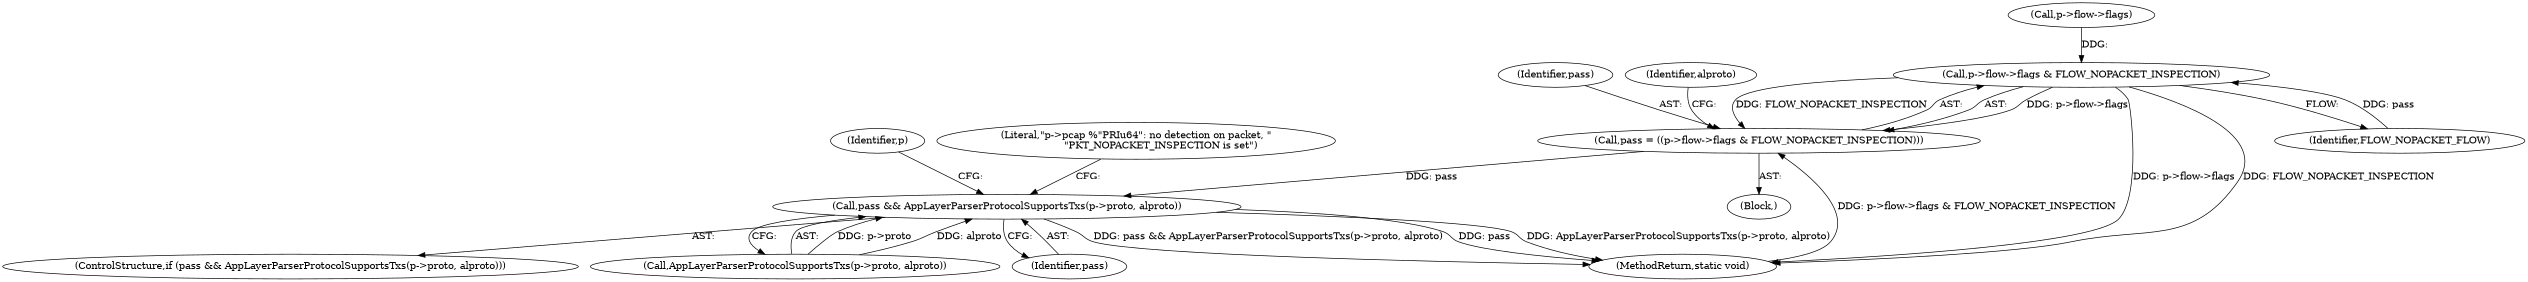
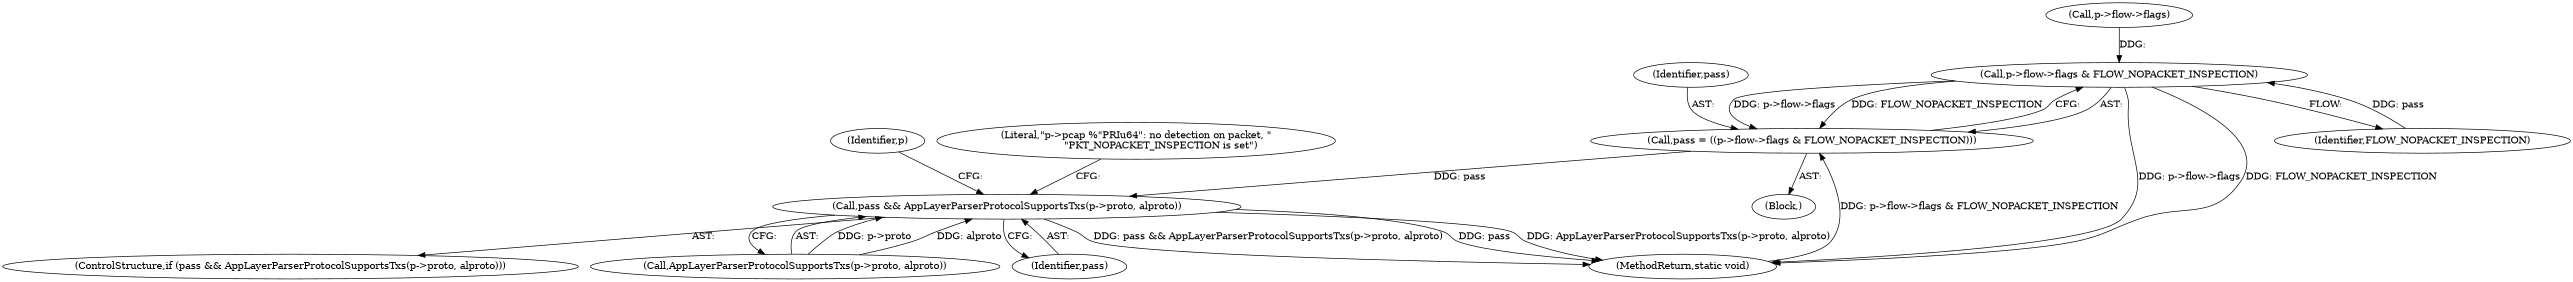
node "(Identifier,alproto)": removed
edge "(Call,pass = ((p->flow->flags & FLOW_NOPACKET_INSPECTION)))" -> "(Call,p->flow->flags & FLOW_NOPACKET_INSPECTION)": label "AST: " -> "CFG: "
node "(Identifier,FLOW_NOPACKET_FLOW)": label "(Identifier,FLOW_NOPACKET_FLOW)" -> "(Identifier,FLOW_NOPACKET_INSPECTION)"
